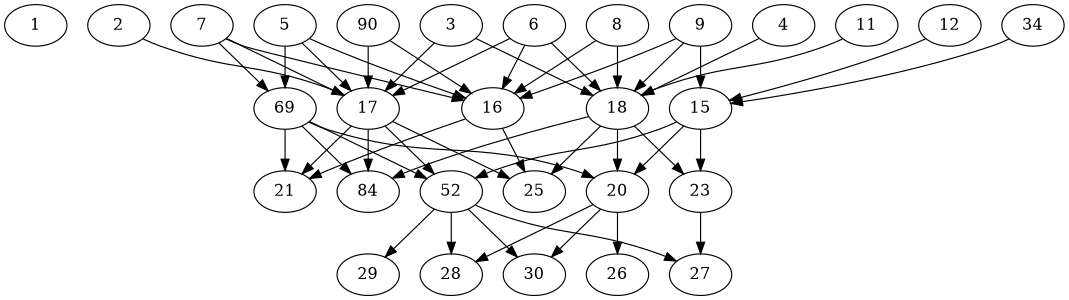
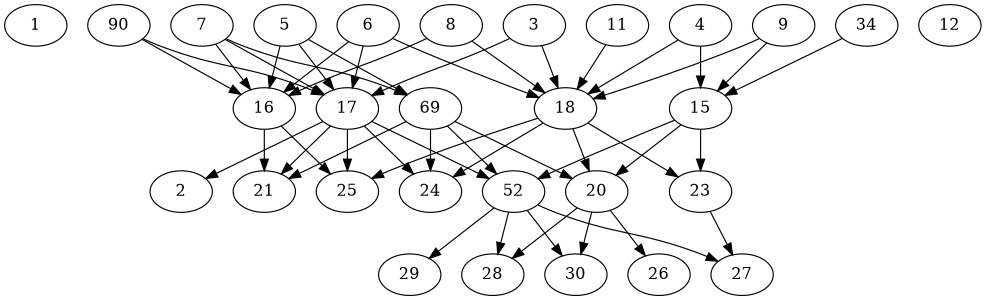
edge "2" -> "17": reversed
edge "9" -> "16": removed
edge "12" -> "15": now "4" -> "15"
node "84": label "84" -> "24"
